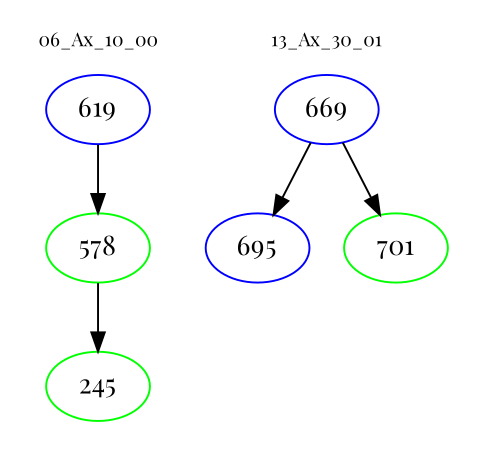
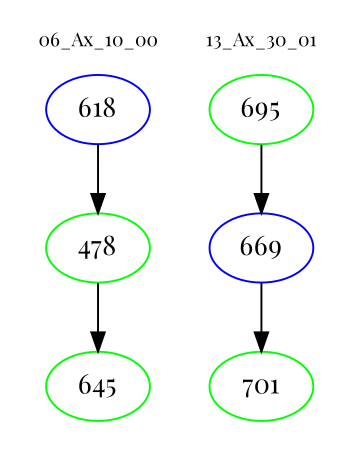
node "619": label "619" -> "618"
edge "669" -> "695": reversed
node "578": label "578" -> "478"
node "695": color blue -> green
node "245": label "245" -> "645"
